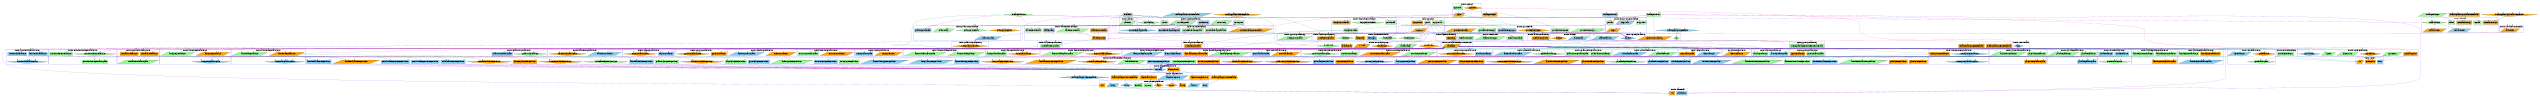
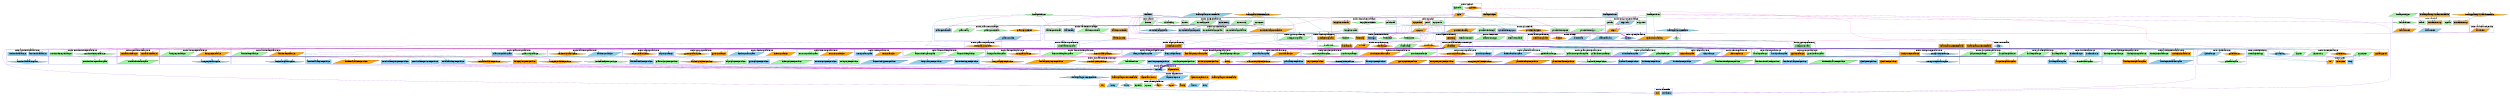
node "write_gps_armingRequestSetRespProducer_attr": label "write_gps_armingRequestSetRespProducer_attr" -> "write_gps_output_attr"
cluster "pop reboot_req_attrServer": label "pop reboot_req_attrServer" -> "monitor reboot_req_attrServer"
node "packedStatusGetRespProducer": label "packedStatusGetRespProducer" -> "arming"
node "rgbLedGetRespProducer": fillcolor orange -> skyblue
